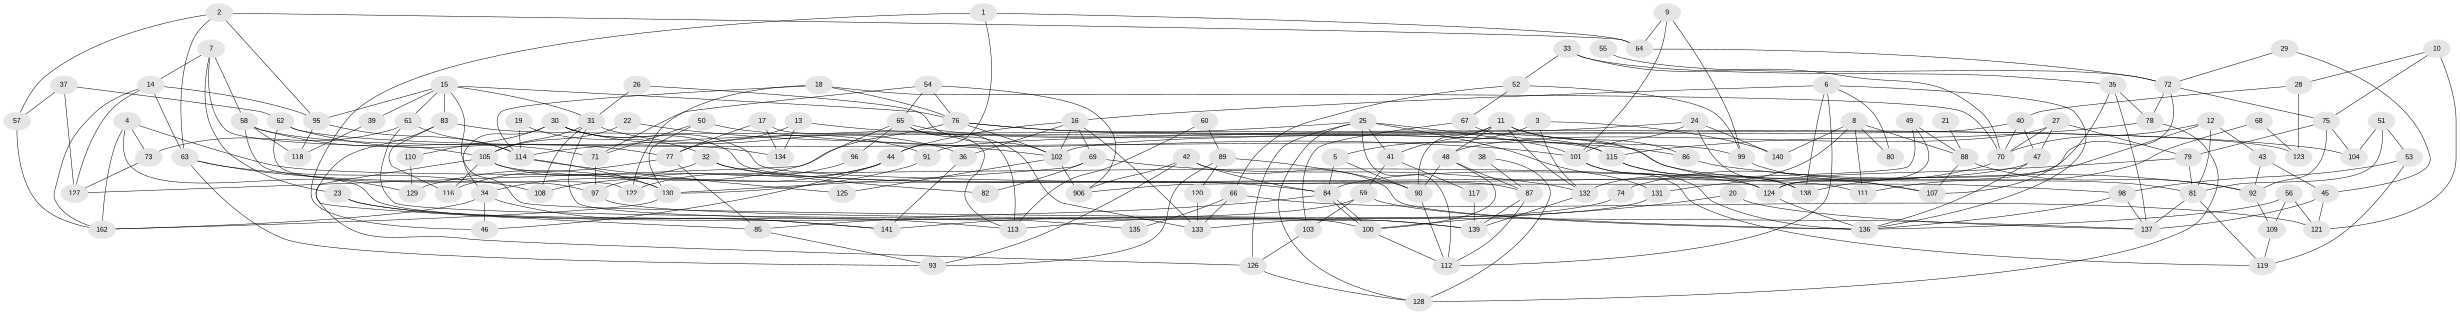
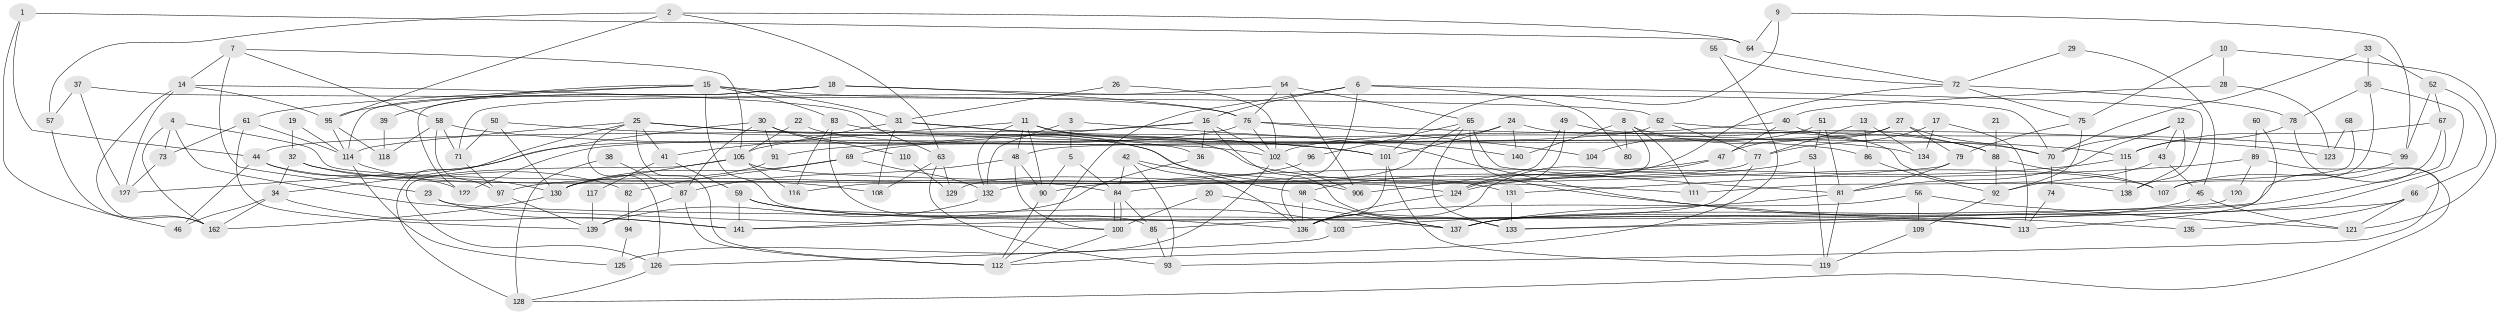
edge "75" -- "104": removed
edge "67" -- "141": added
node "94": added
edge "55" -- "112": added
